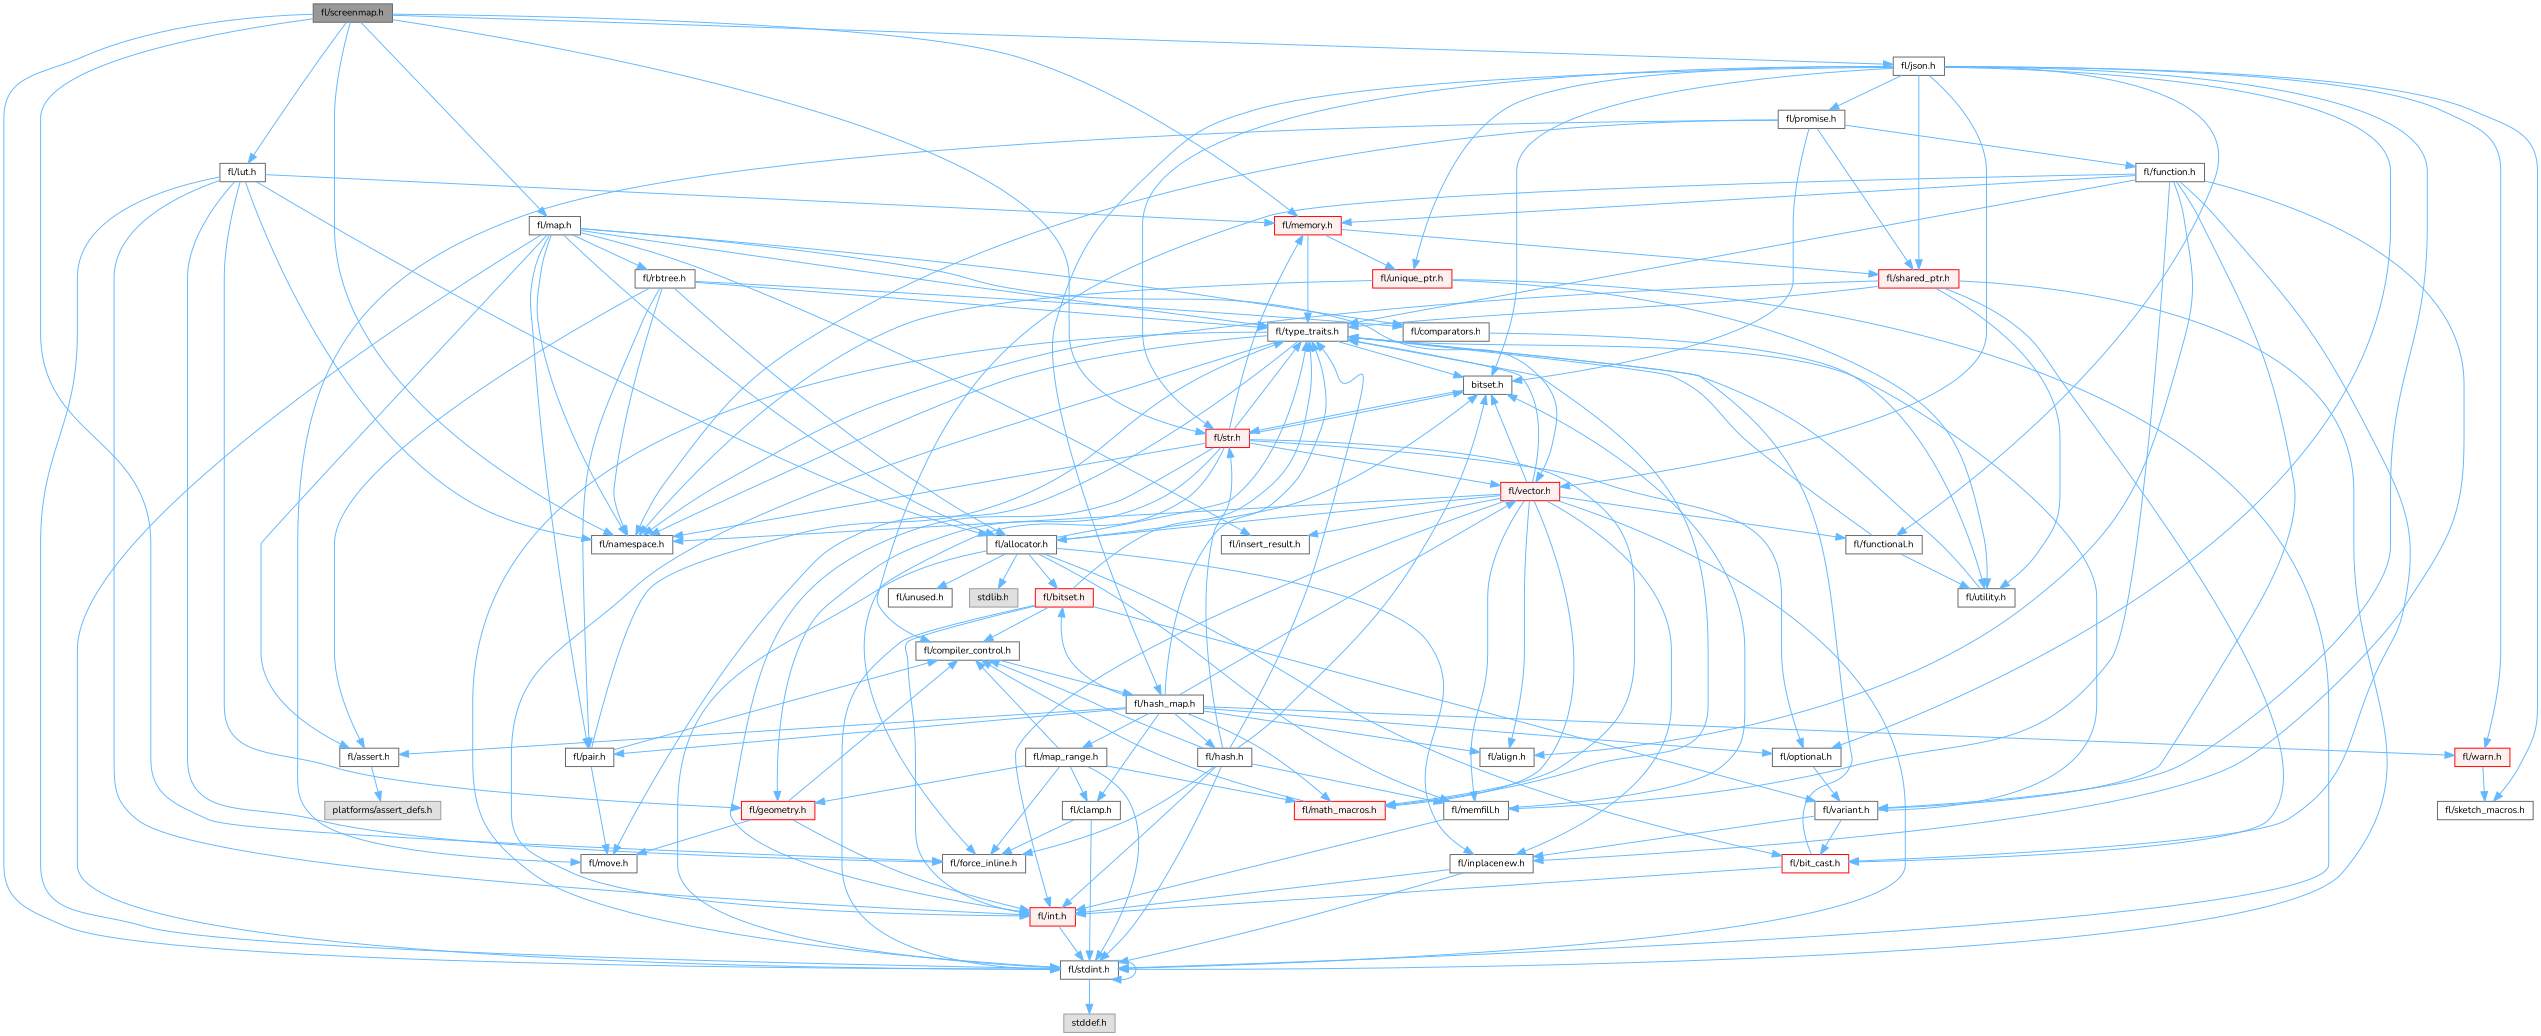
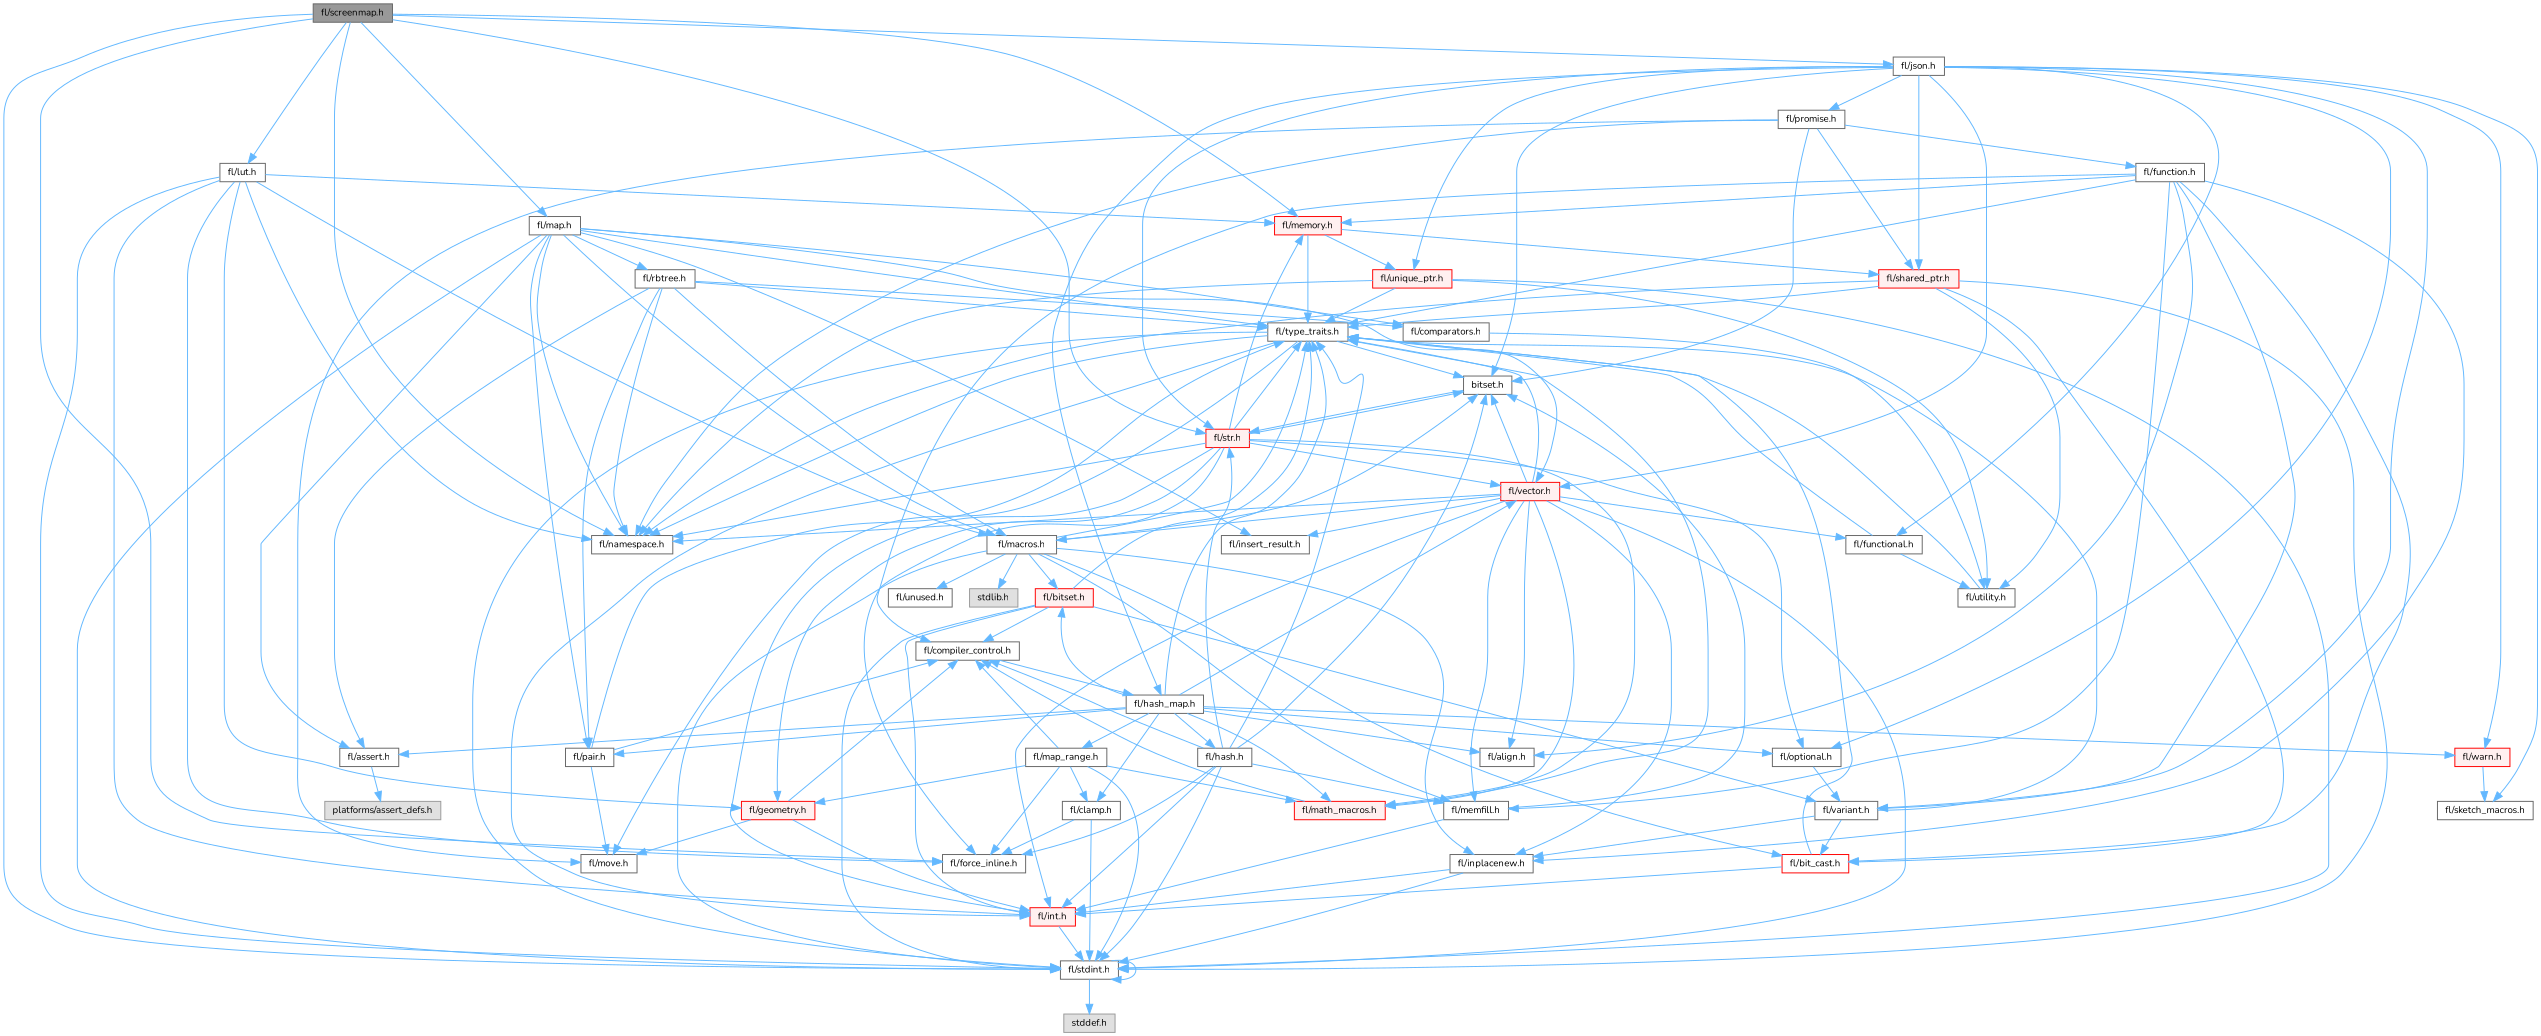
edge "fl/unique_ptr.h" -> "fl/type_traits.h": added
node "fl/allocator.h": label "fl/allocator.h" -> "fl/macros.h"
